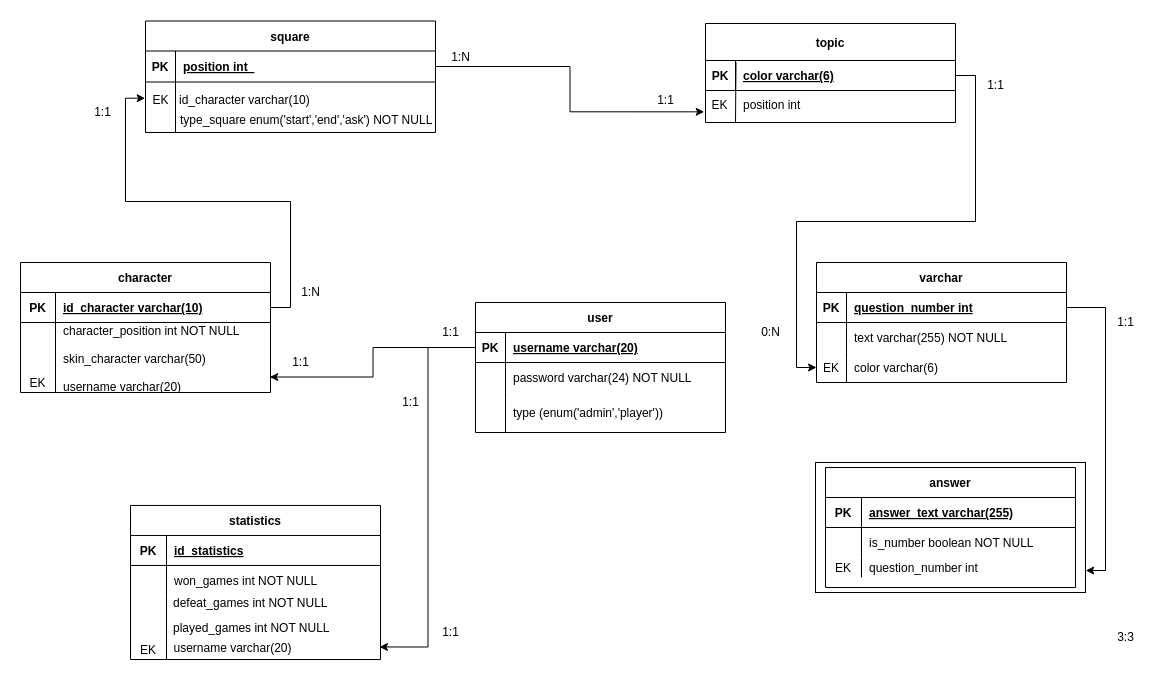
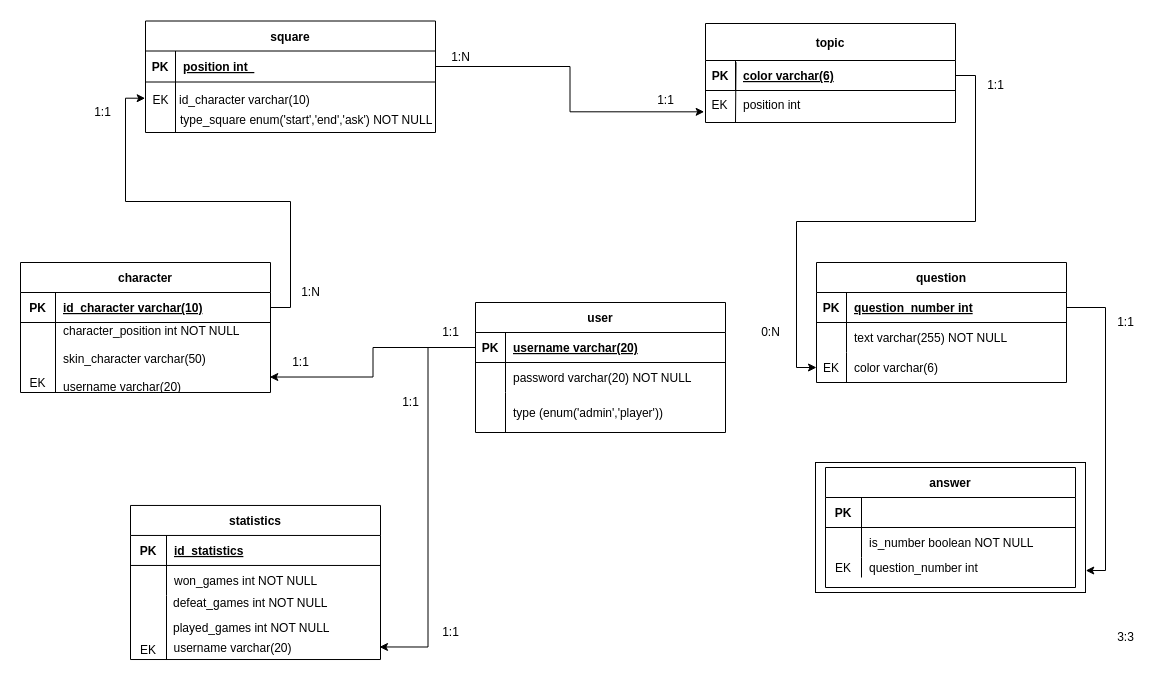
node "varchar": label "varchar" -> "question"
node "password varchar(24) NOT NULL": label "password varchar(24) NOT NULL" -> "password varchar(20) NOT NULL"
node "answer_text varchar(255)": removed
